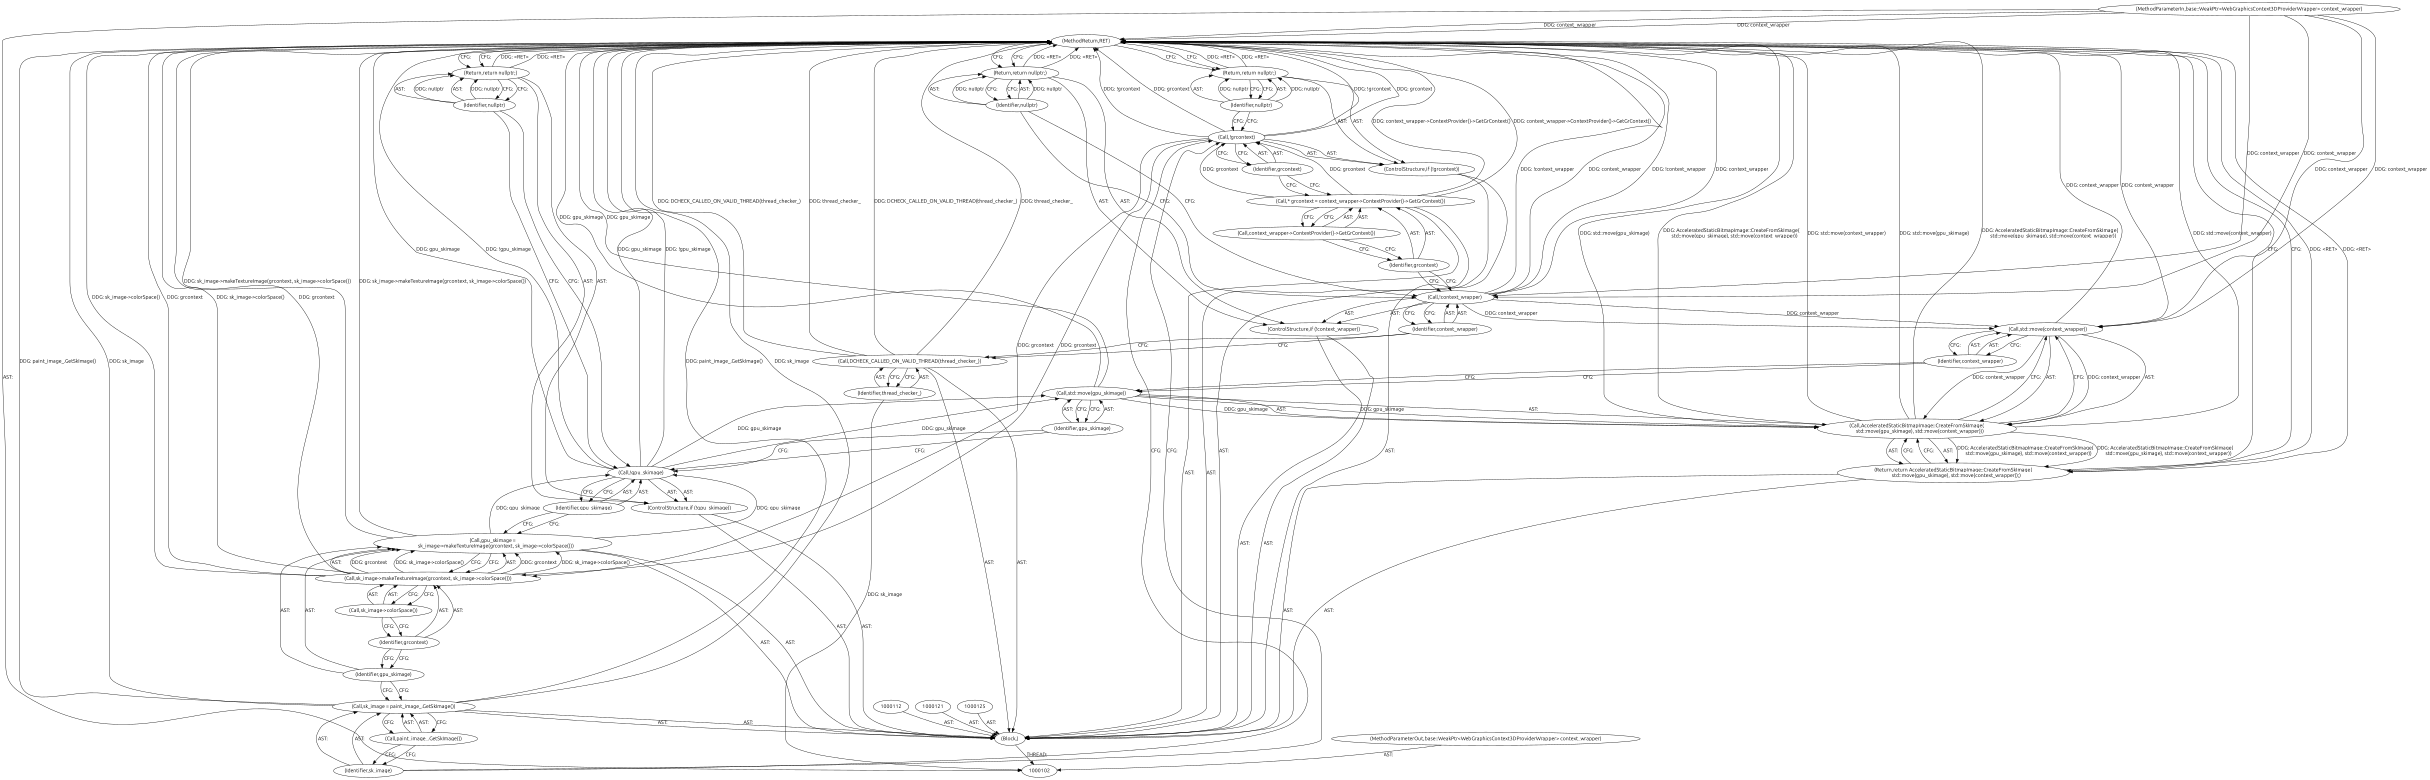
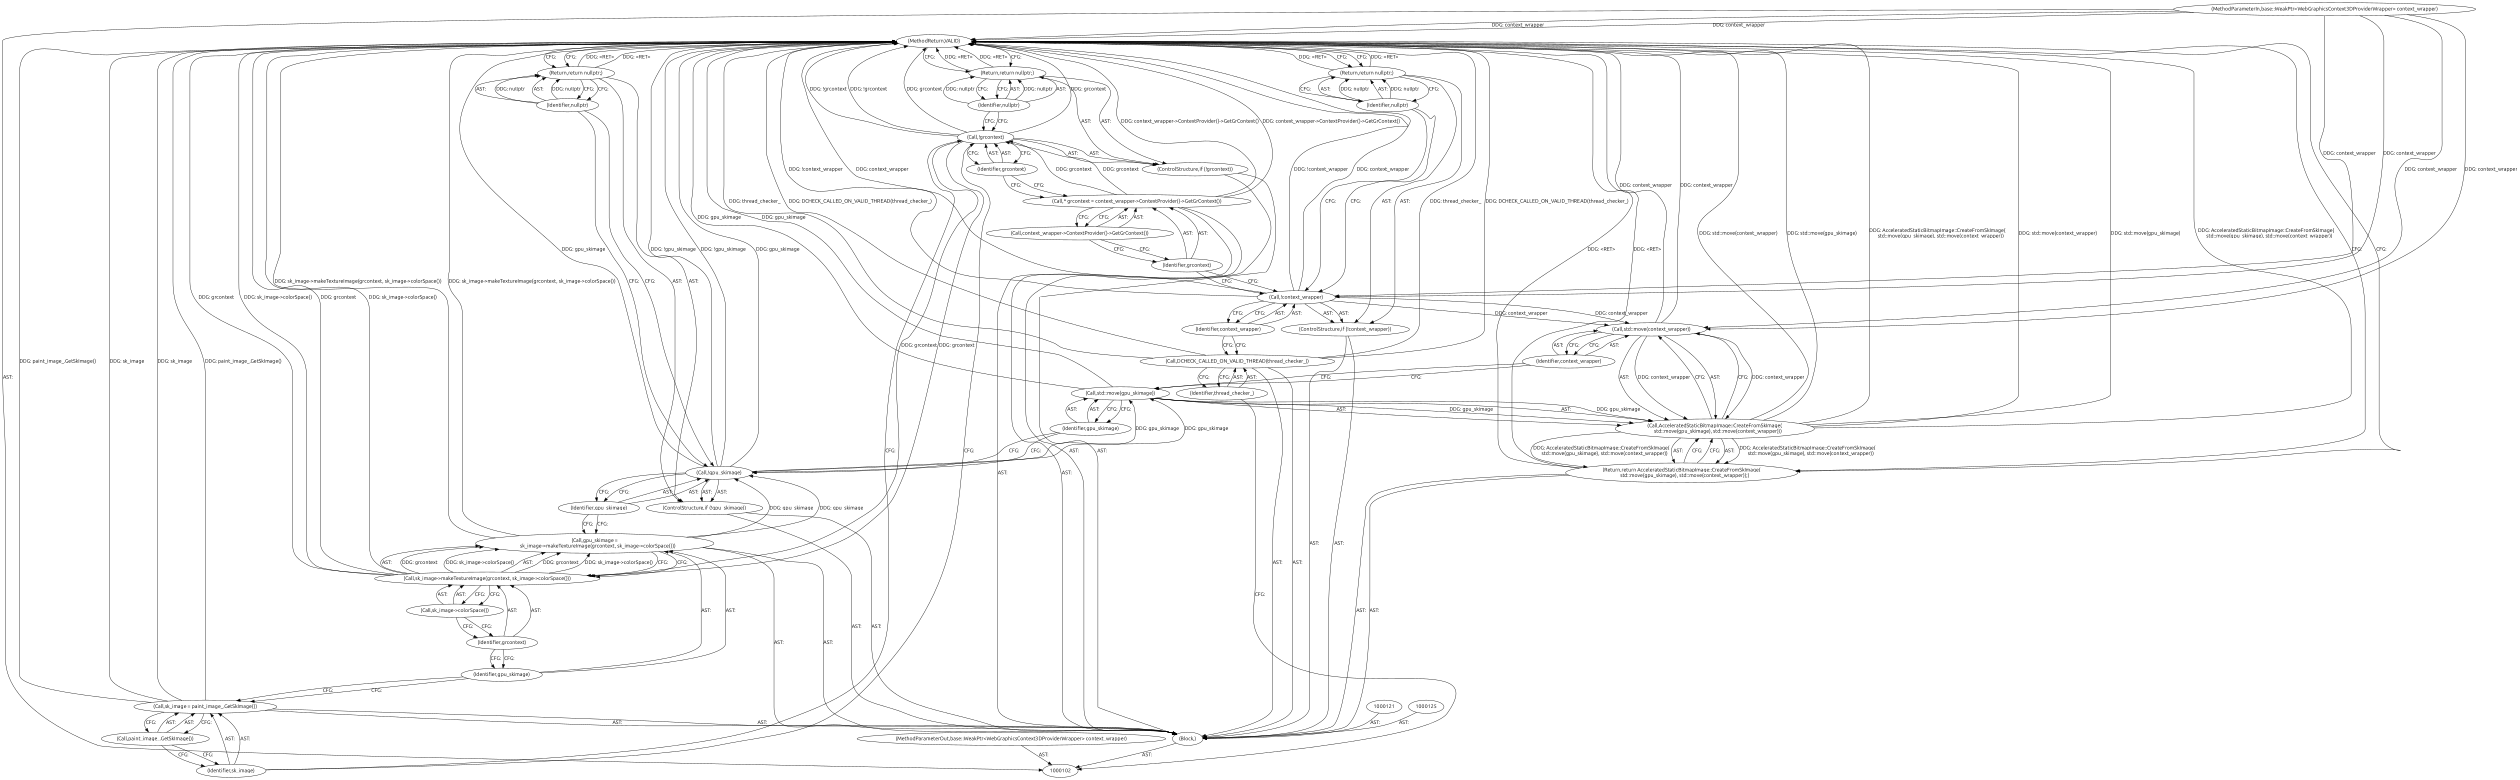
node "(MethodReturn,RET)": label "(MethodReturn,RET)" -> "(MethodReturn,VALID)"
edge "(Identifier,thread_checker_)" -> "1000102": label "DDG: sk_image" -> "CFG: "
node "1000112": removed
edge "(Block,)" -> "1000102": label "THREAD: " -> "AST: "
